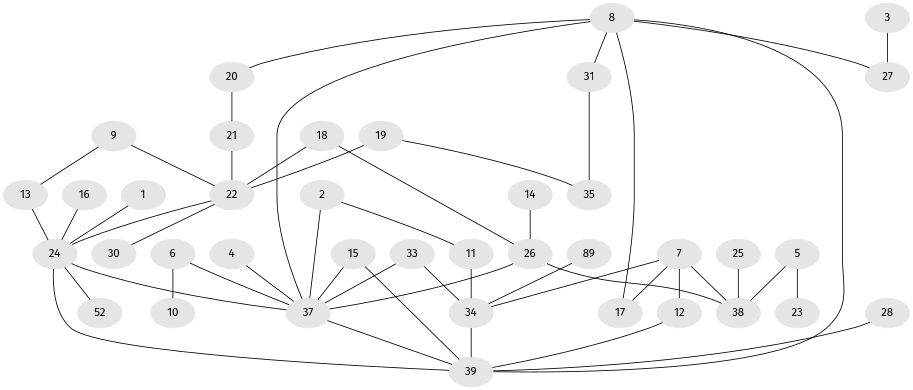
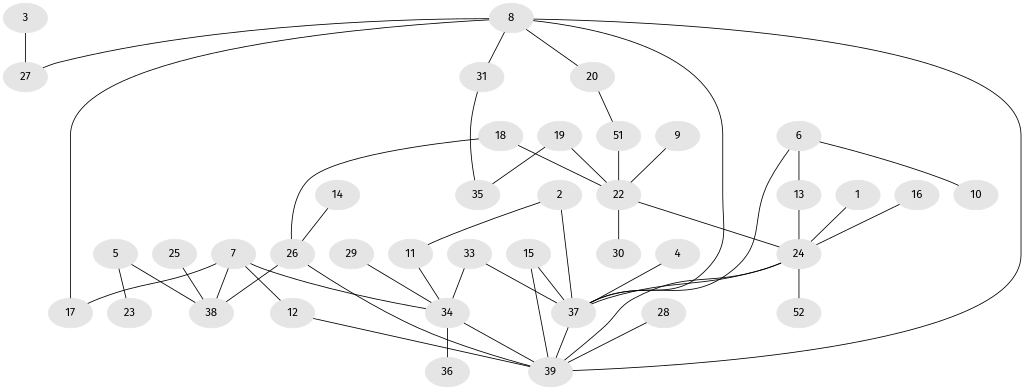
node "21": label "21" -> "51"
edge "9" -- "13": now "6" -- "13"
node "89": label "89" -> "29"
edge "26" -- "37": now "26" -- "39"
node "36": added
